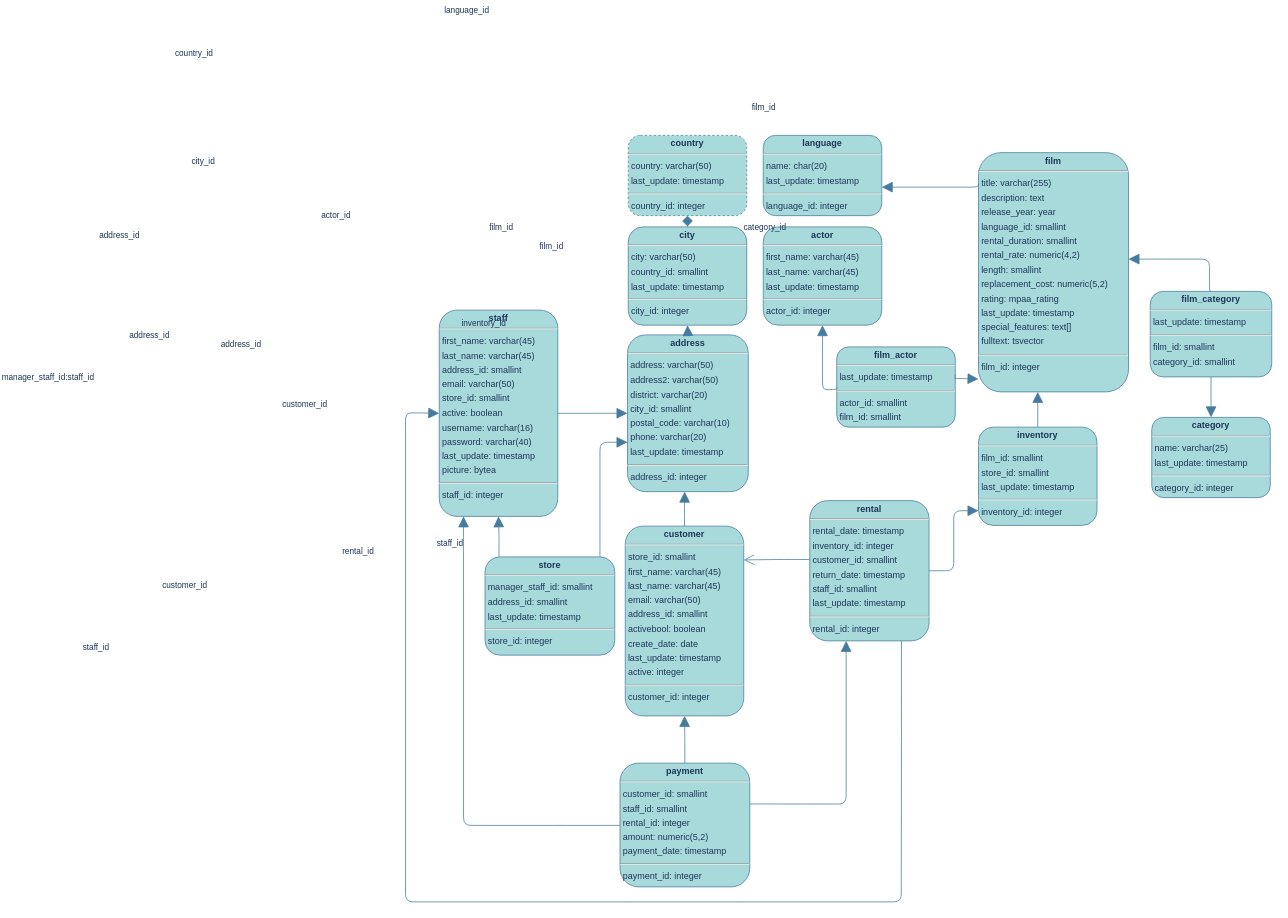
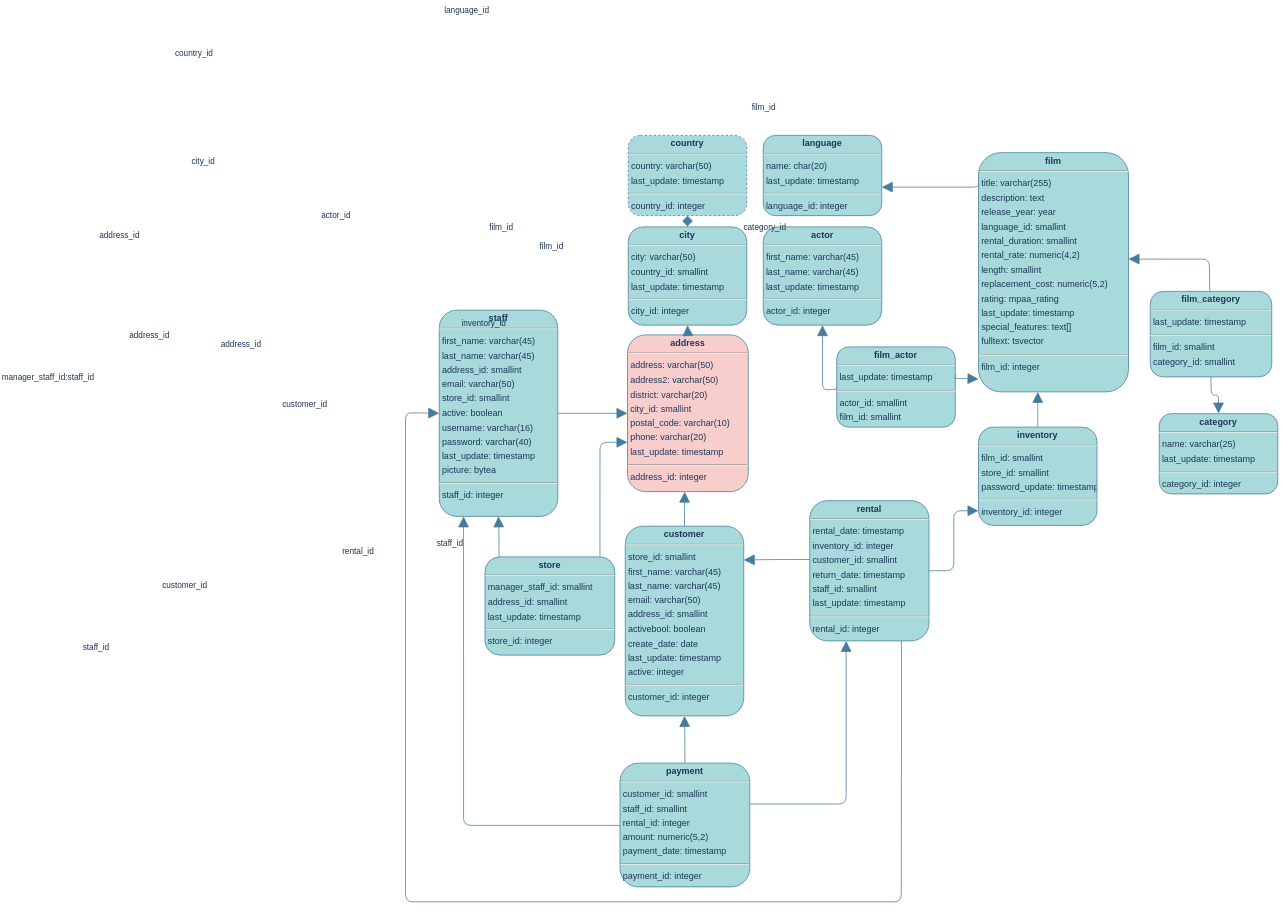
node "address address: varchar(50) address2: varchar(50) district: varchar(20) city_id: smallint postal_code: varchar(10) phone: varchar(20) last_update: timestamp address_id: integer": fillcolor #a8dadc -> #f8cecc
node "inventory film_id: smallint store_id: smallint last_update: timestamp inventory_id: integer": label "inventory film_id: smallint store_id: smallint last_update: timestamp inventory_id: integer" -> "inventory film_id: smallint store_id: smallint password_update: timestamp inventory_id: integer"
node "category name: varchar(25) last_update: timestamp category_id: integer": moved (1211, 458) -> (1218, 454)
edge "rental rental_date: timestamp inventory_id: integer customer_id: smallint return_date: timestamp staff_id: smallint last_update: timestamp rental_id: integer" -> "customer store_id: smallint first_name: varchar(45) last_name: varchar(45) email: varchar(50) address_id: smallint activebool: boolean create_date: date last_update: timestamp active: integer customer_id: integer": arrowhead open -> block
